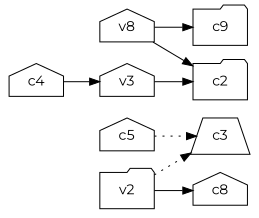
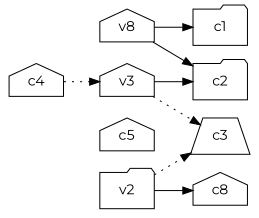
node "c9": label "c9" -> "c1"
edge "c4" -> "v3": style solid -> dotted
edge "c5" -> "c3": now "v3" -> "c3"
